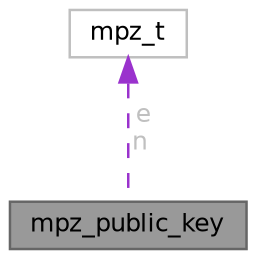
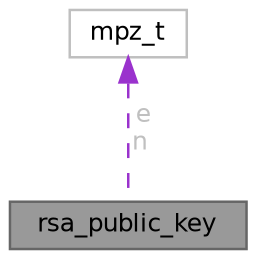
node "mpz_public_key": label "mpz_public_key" -> "rsa_public_key"
